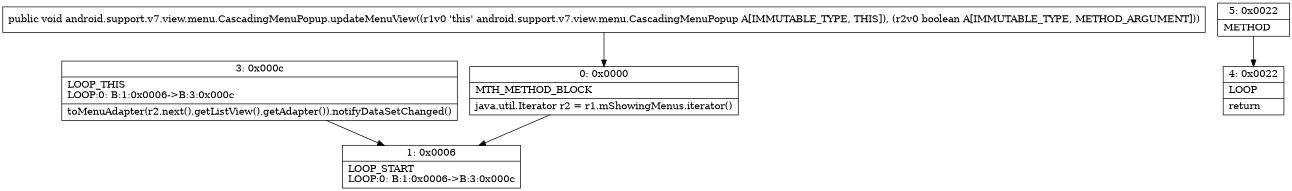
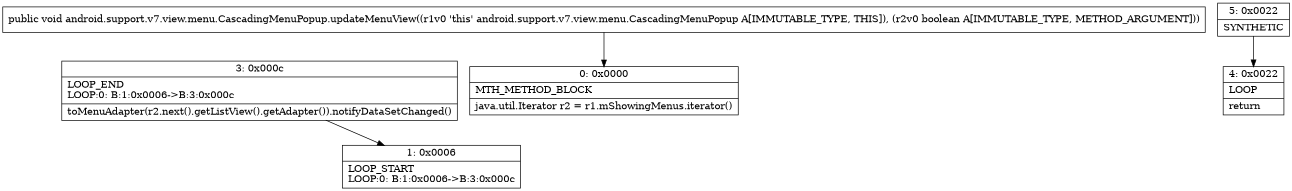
node "5: 0x0022": text "METHOD" -> "SYNTHETIC"
node "3: 0x000c": text "LOOP_THIS" -> "LOOP_END"
edge "0: 0x0000" -> "1: 0x0006": removed
